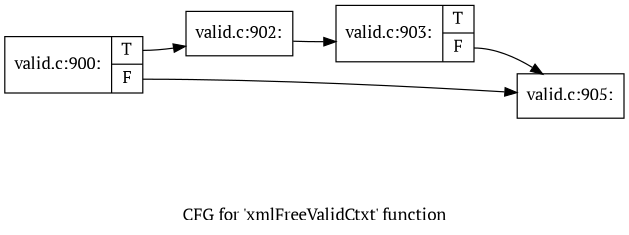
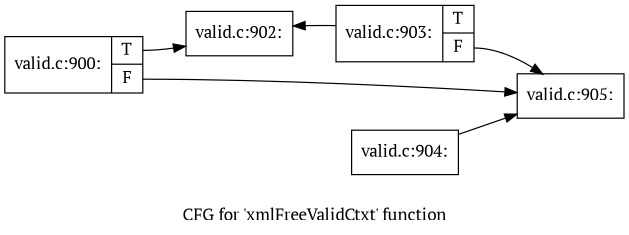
edge "valid.c:902:" -> "valid.c:903:": reversed
node "valid.c:904:": added
